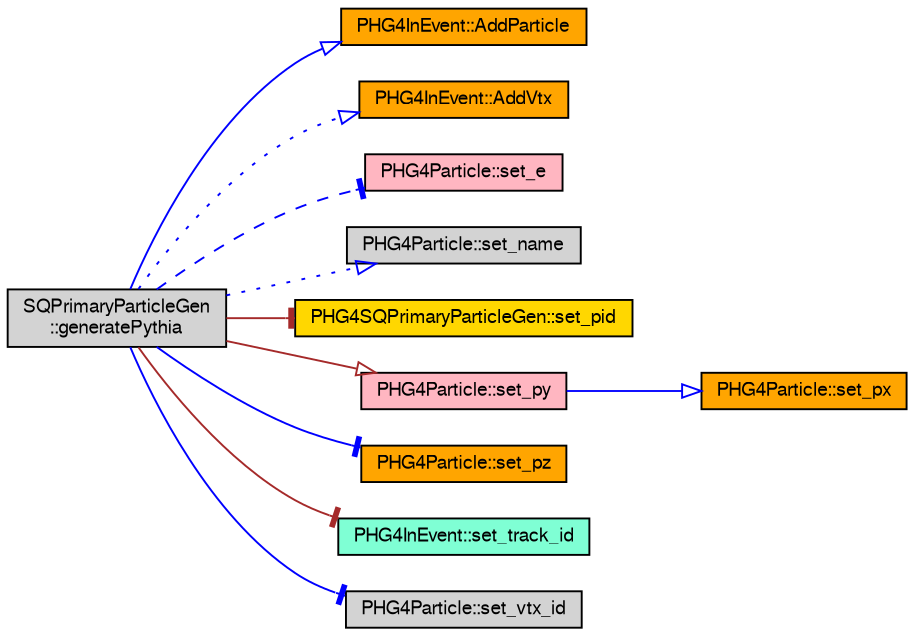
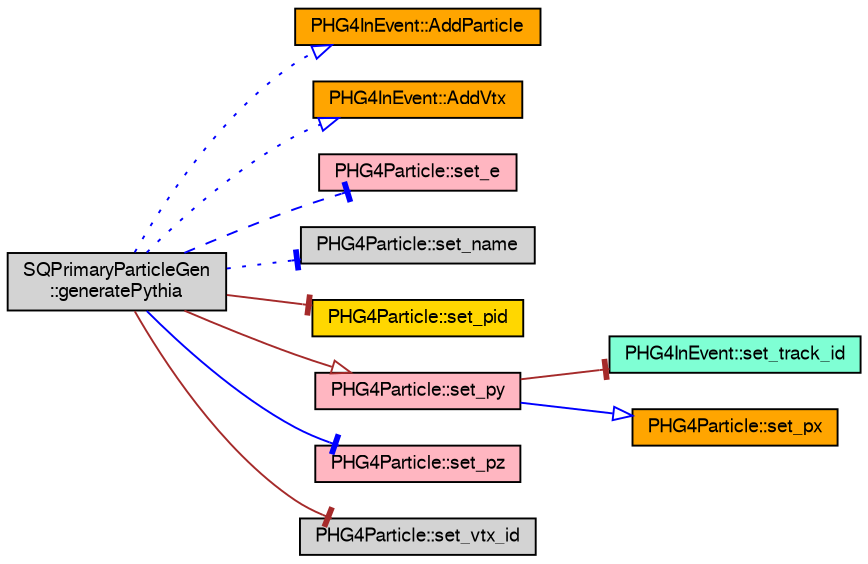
edge "SQPrimaryParticleGen ::generatePythia" -> "PHG4InEvent::AddParticle": style solid -> dotted
edge "SQPrimaryParticleGen ::generatePythia" -> "PHG4Particle::set_name": arrowhead onormal -> tee
node "PHG4SQPrimaryParticleGen::set_pid": label "PHG4SQPrimaryParticleGen::set_pid" -> "PHG4Particle::set_pid"
edge "SQPrimaryParticleGen ::generatePythia" -> "PHG4InEvent::set_track_id": now "PHG4Particle::set_py" -> "PHG4InEvent::set_track_id"
node "PHG4Particle::set_pz": fillcolor orange -> lightpink
edge "SQPrimaryParticleGen ::generatePythia" -> "PHG4Particle::set_vtx_id": color blue -> brown
